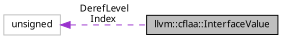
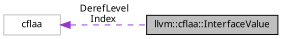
node "unsigned": label "unsigned" -> "cflaa"
